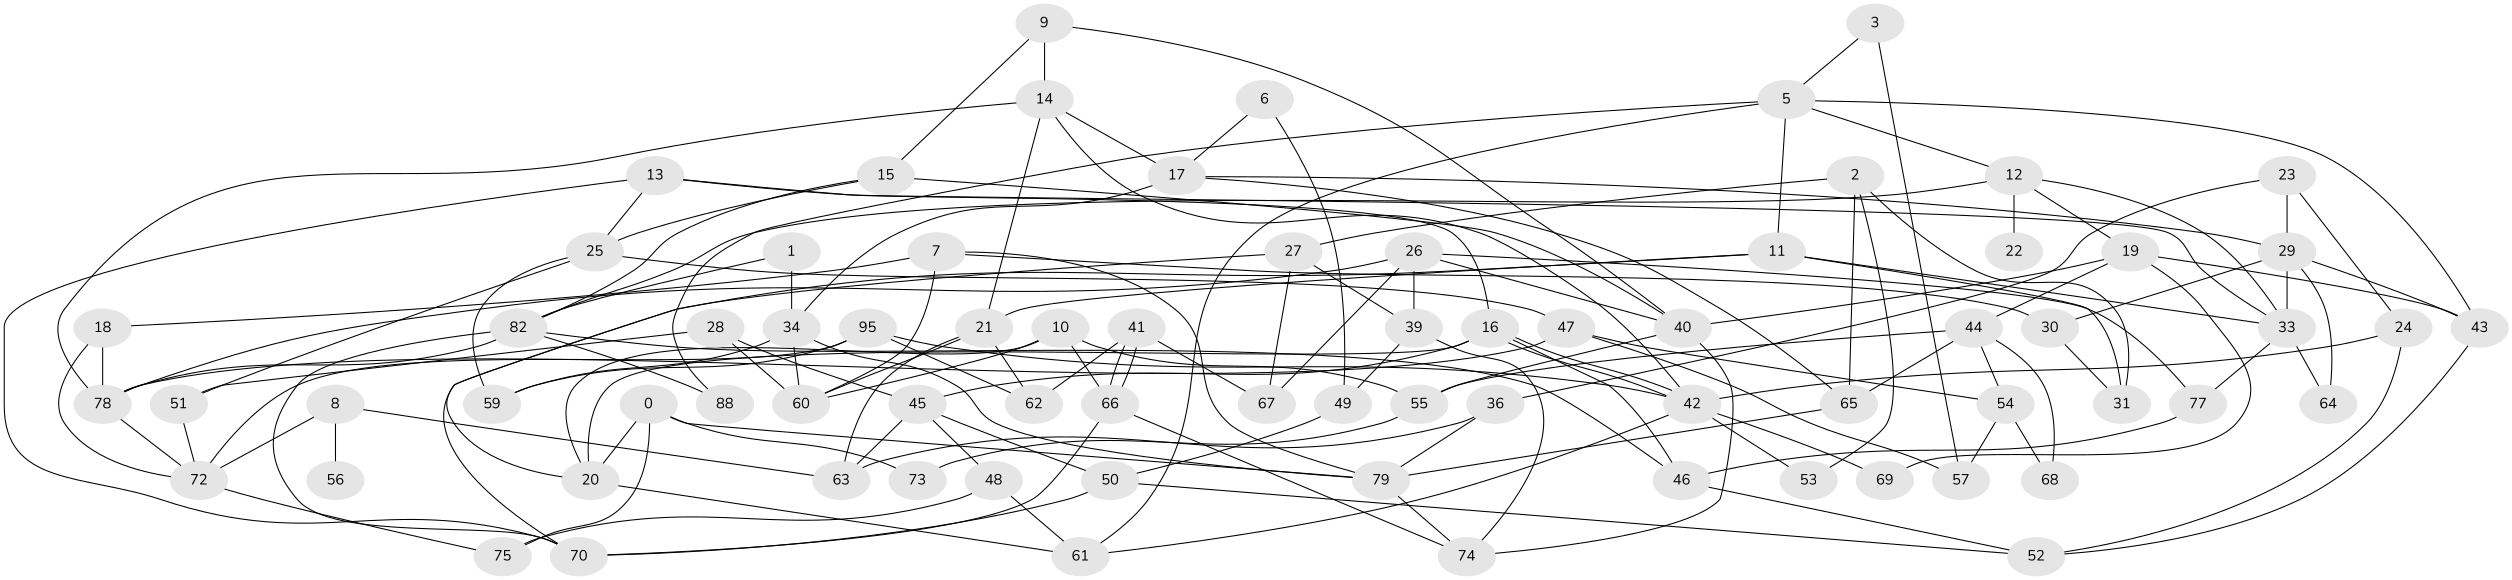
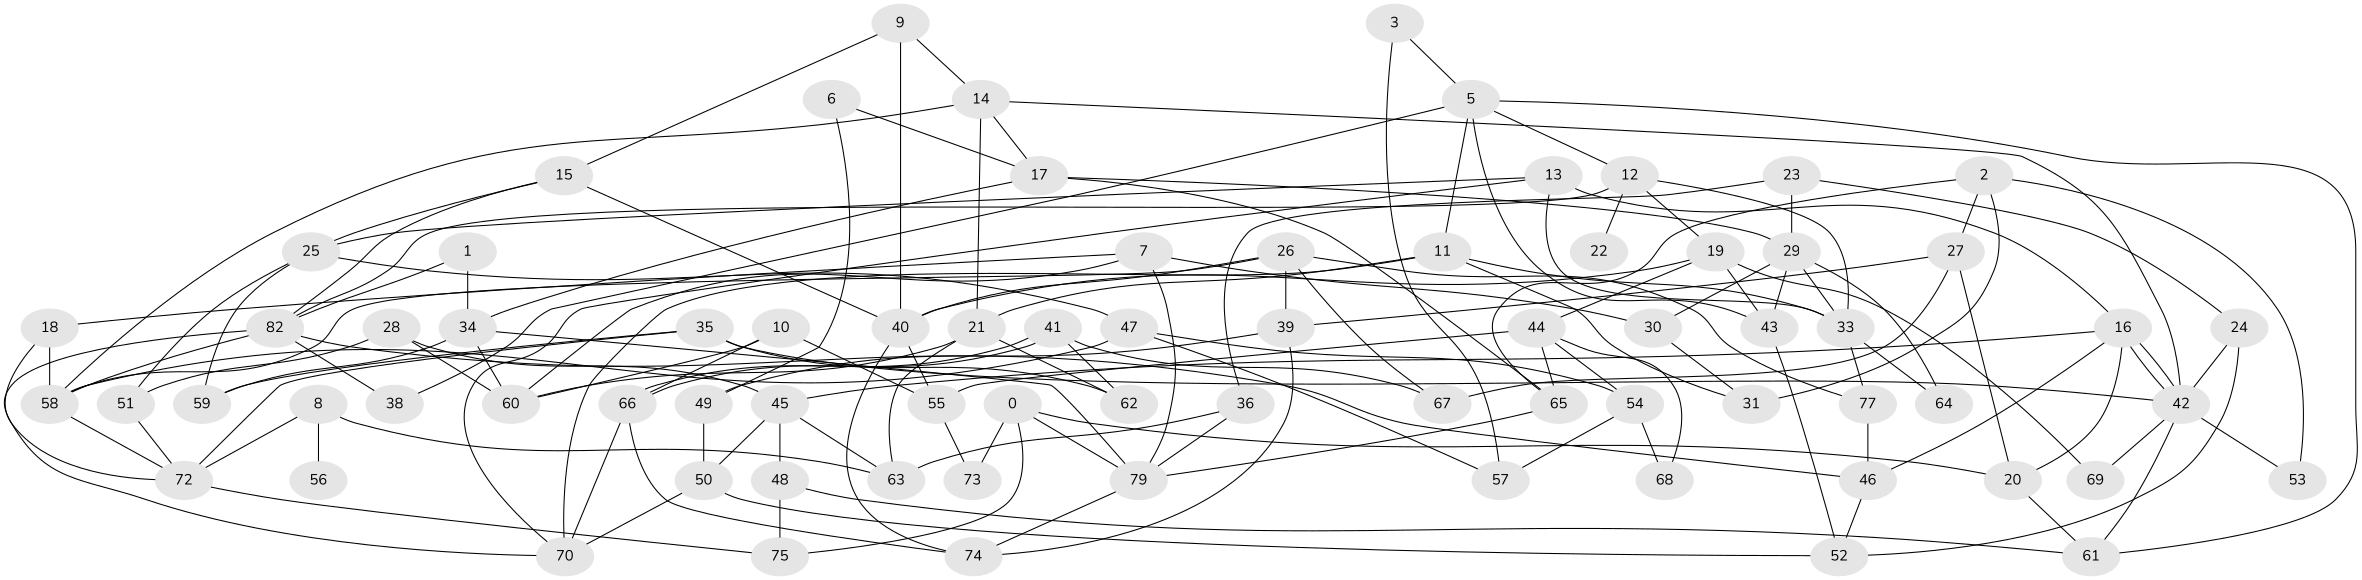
node "95": label "95" -> "35"
edge "10" -- "20": removed
node "78": label "78" -> "58"
node "88": label "88" -> "38"
